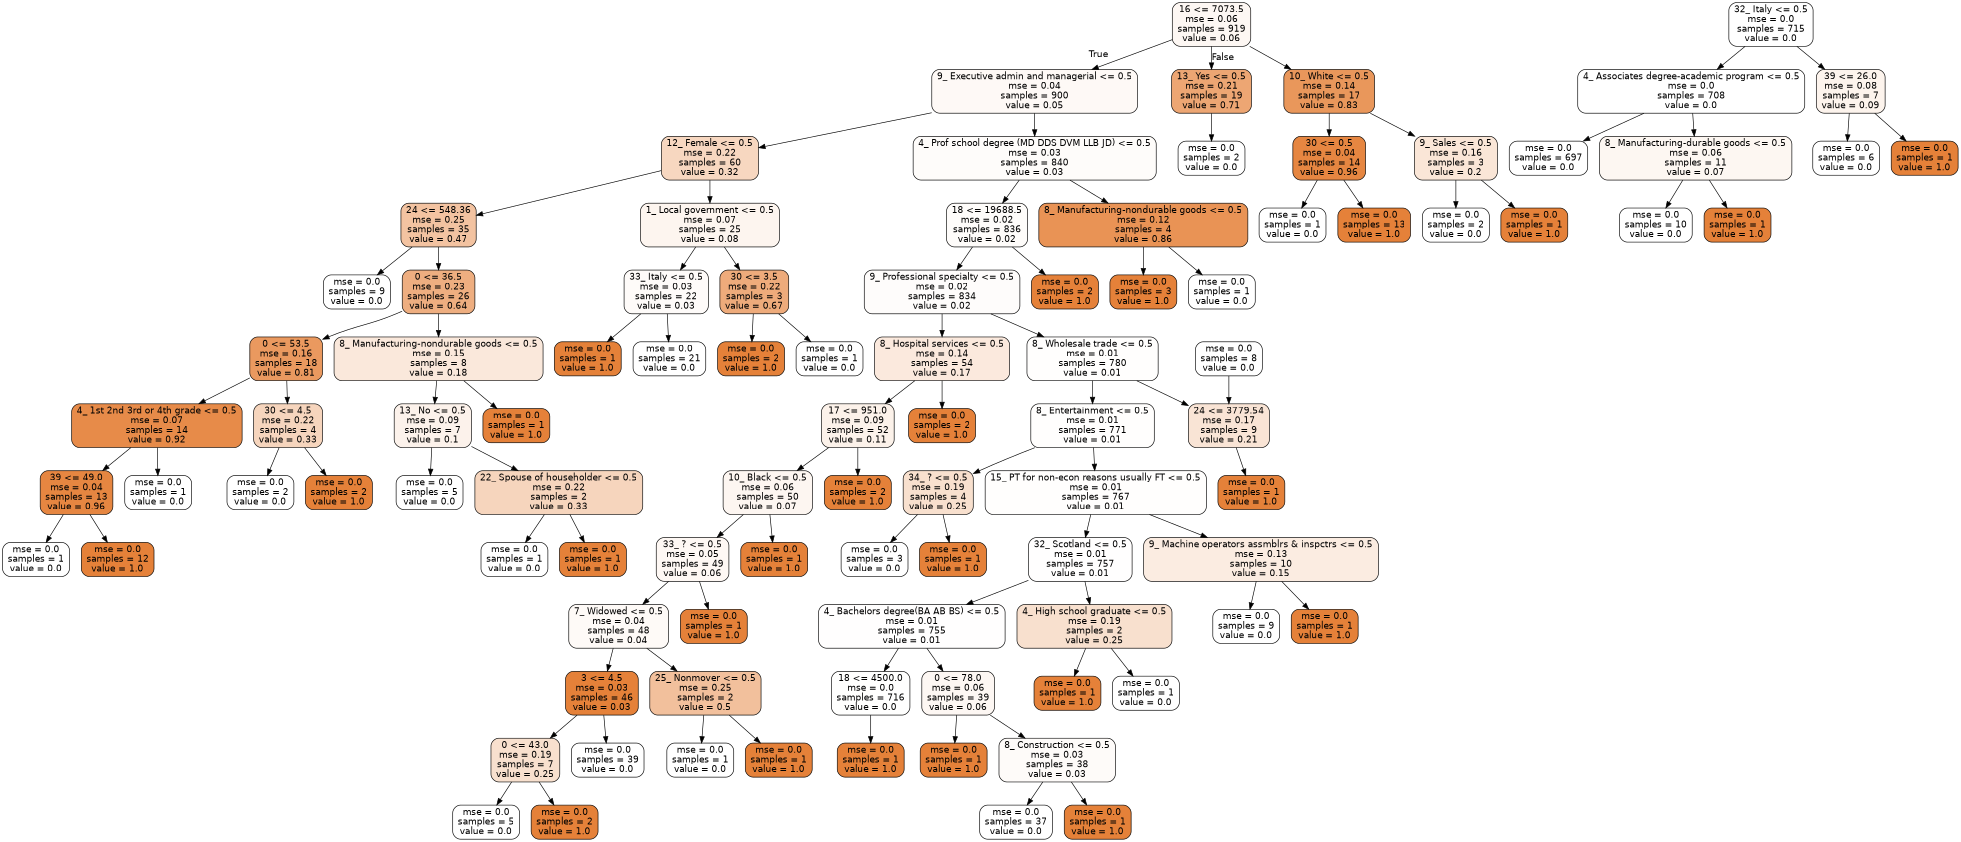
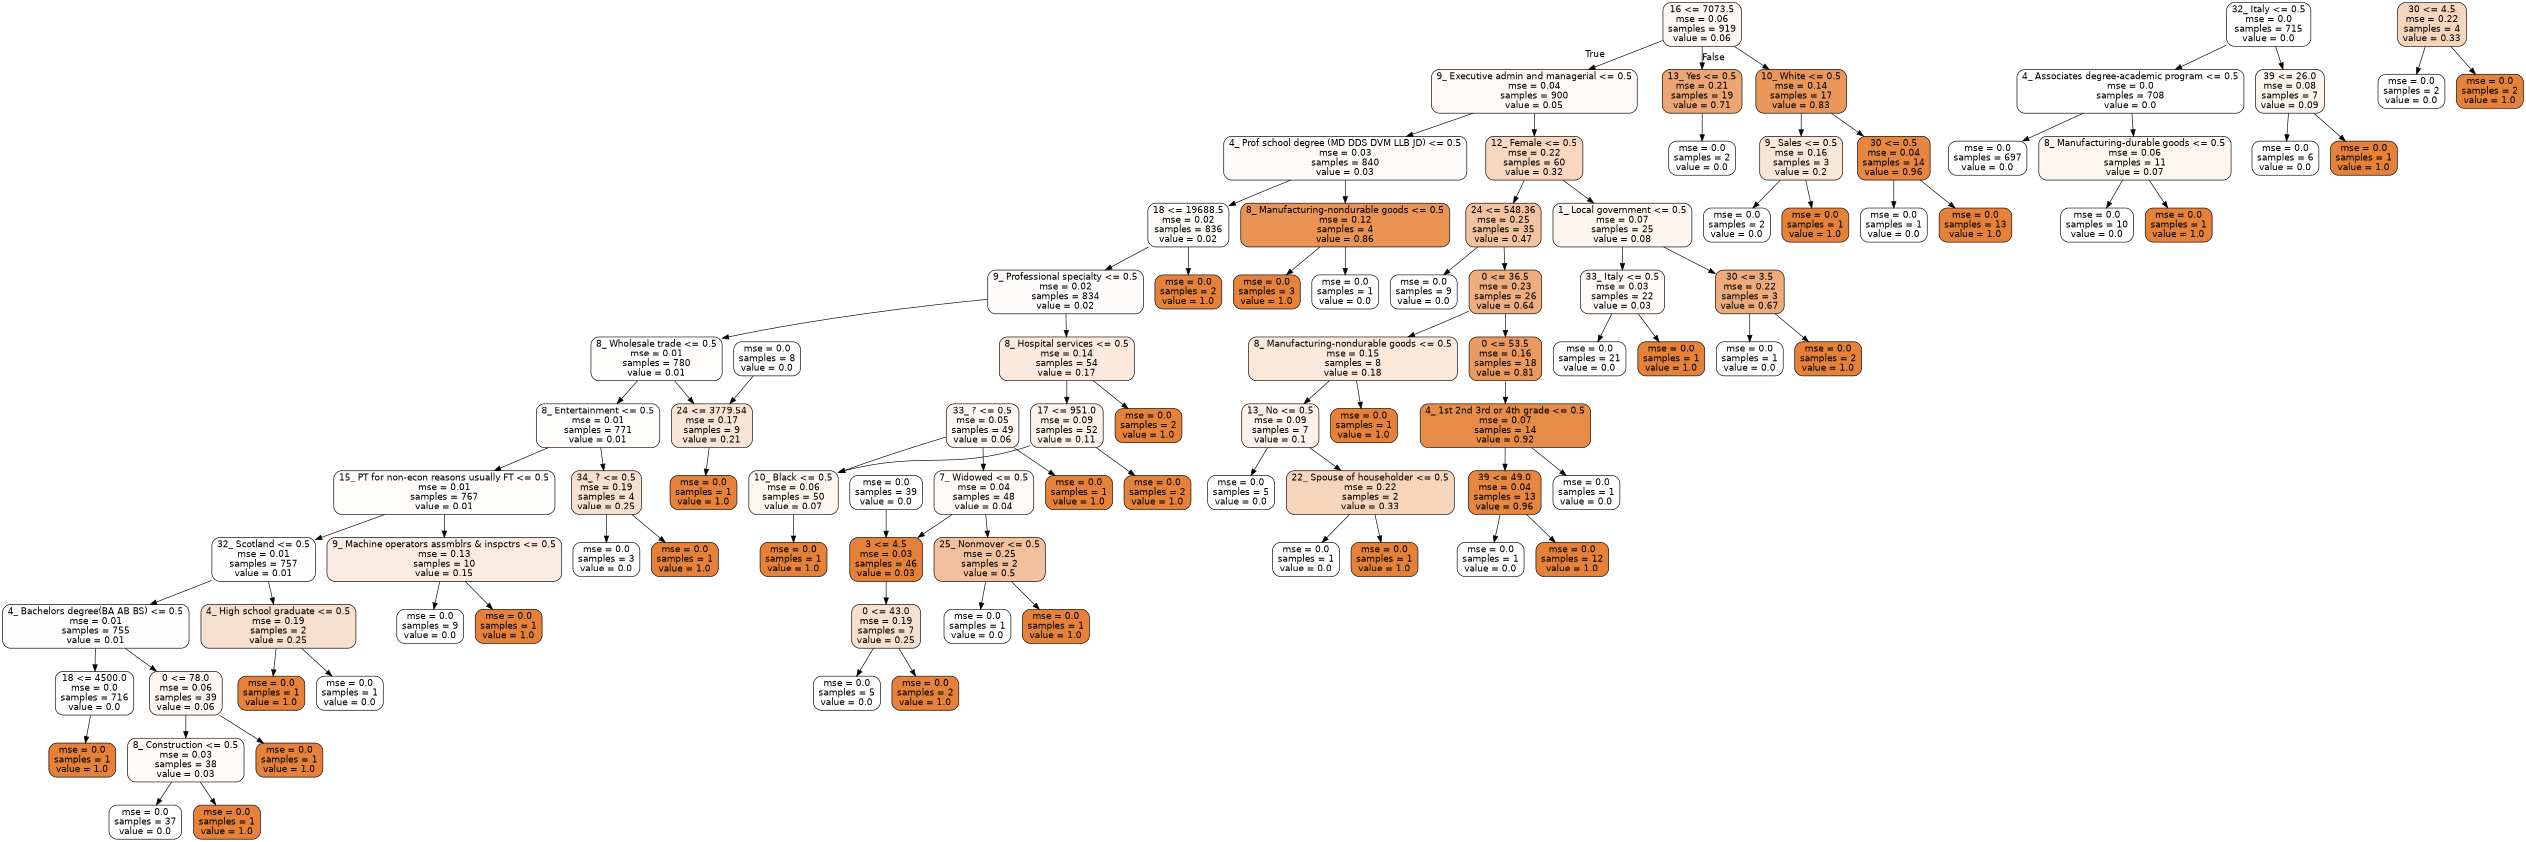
edge "0 <= 53.5 mse = 0.16 samples = 18 value = 0.81" -> "30 <= 4.5 mse = 0.22 samples = 4 value = 0.33": removed
edge "10_ Black <= 0.5 mse = 0.06 samples = 50 value = 0.07" -> "33_ ? <= 0.5 mse = 0.05 samples = 49 value = 0.06": reversed
edge "3 <= 4.5 mse = 0.03 samples = 46 value = 0.03" -> "mse = 0.0 samples = 39 value = 0.0": reversed
